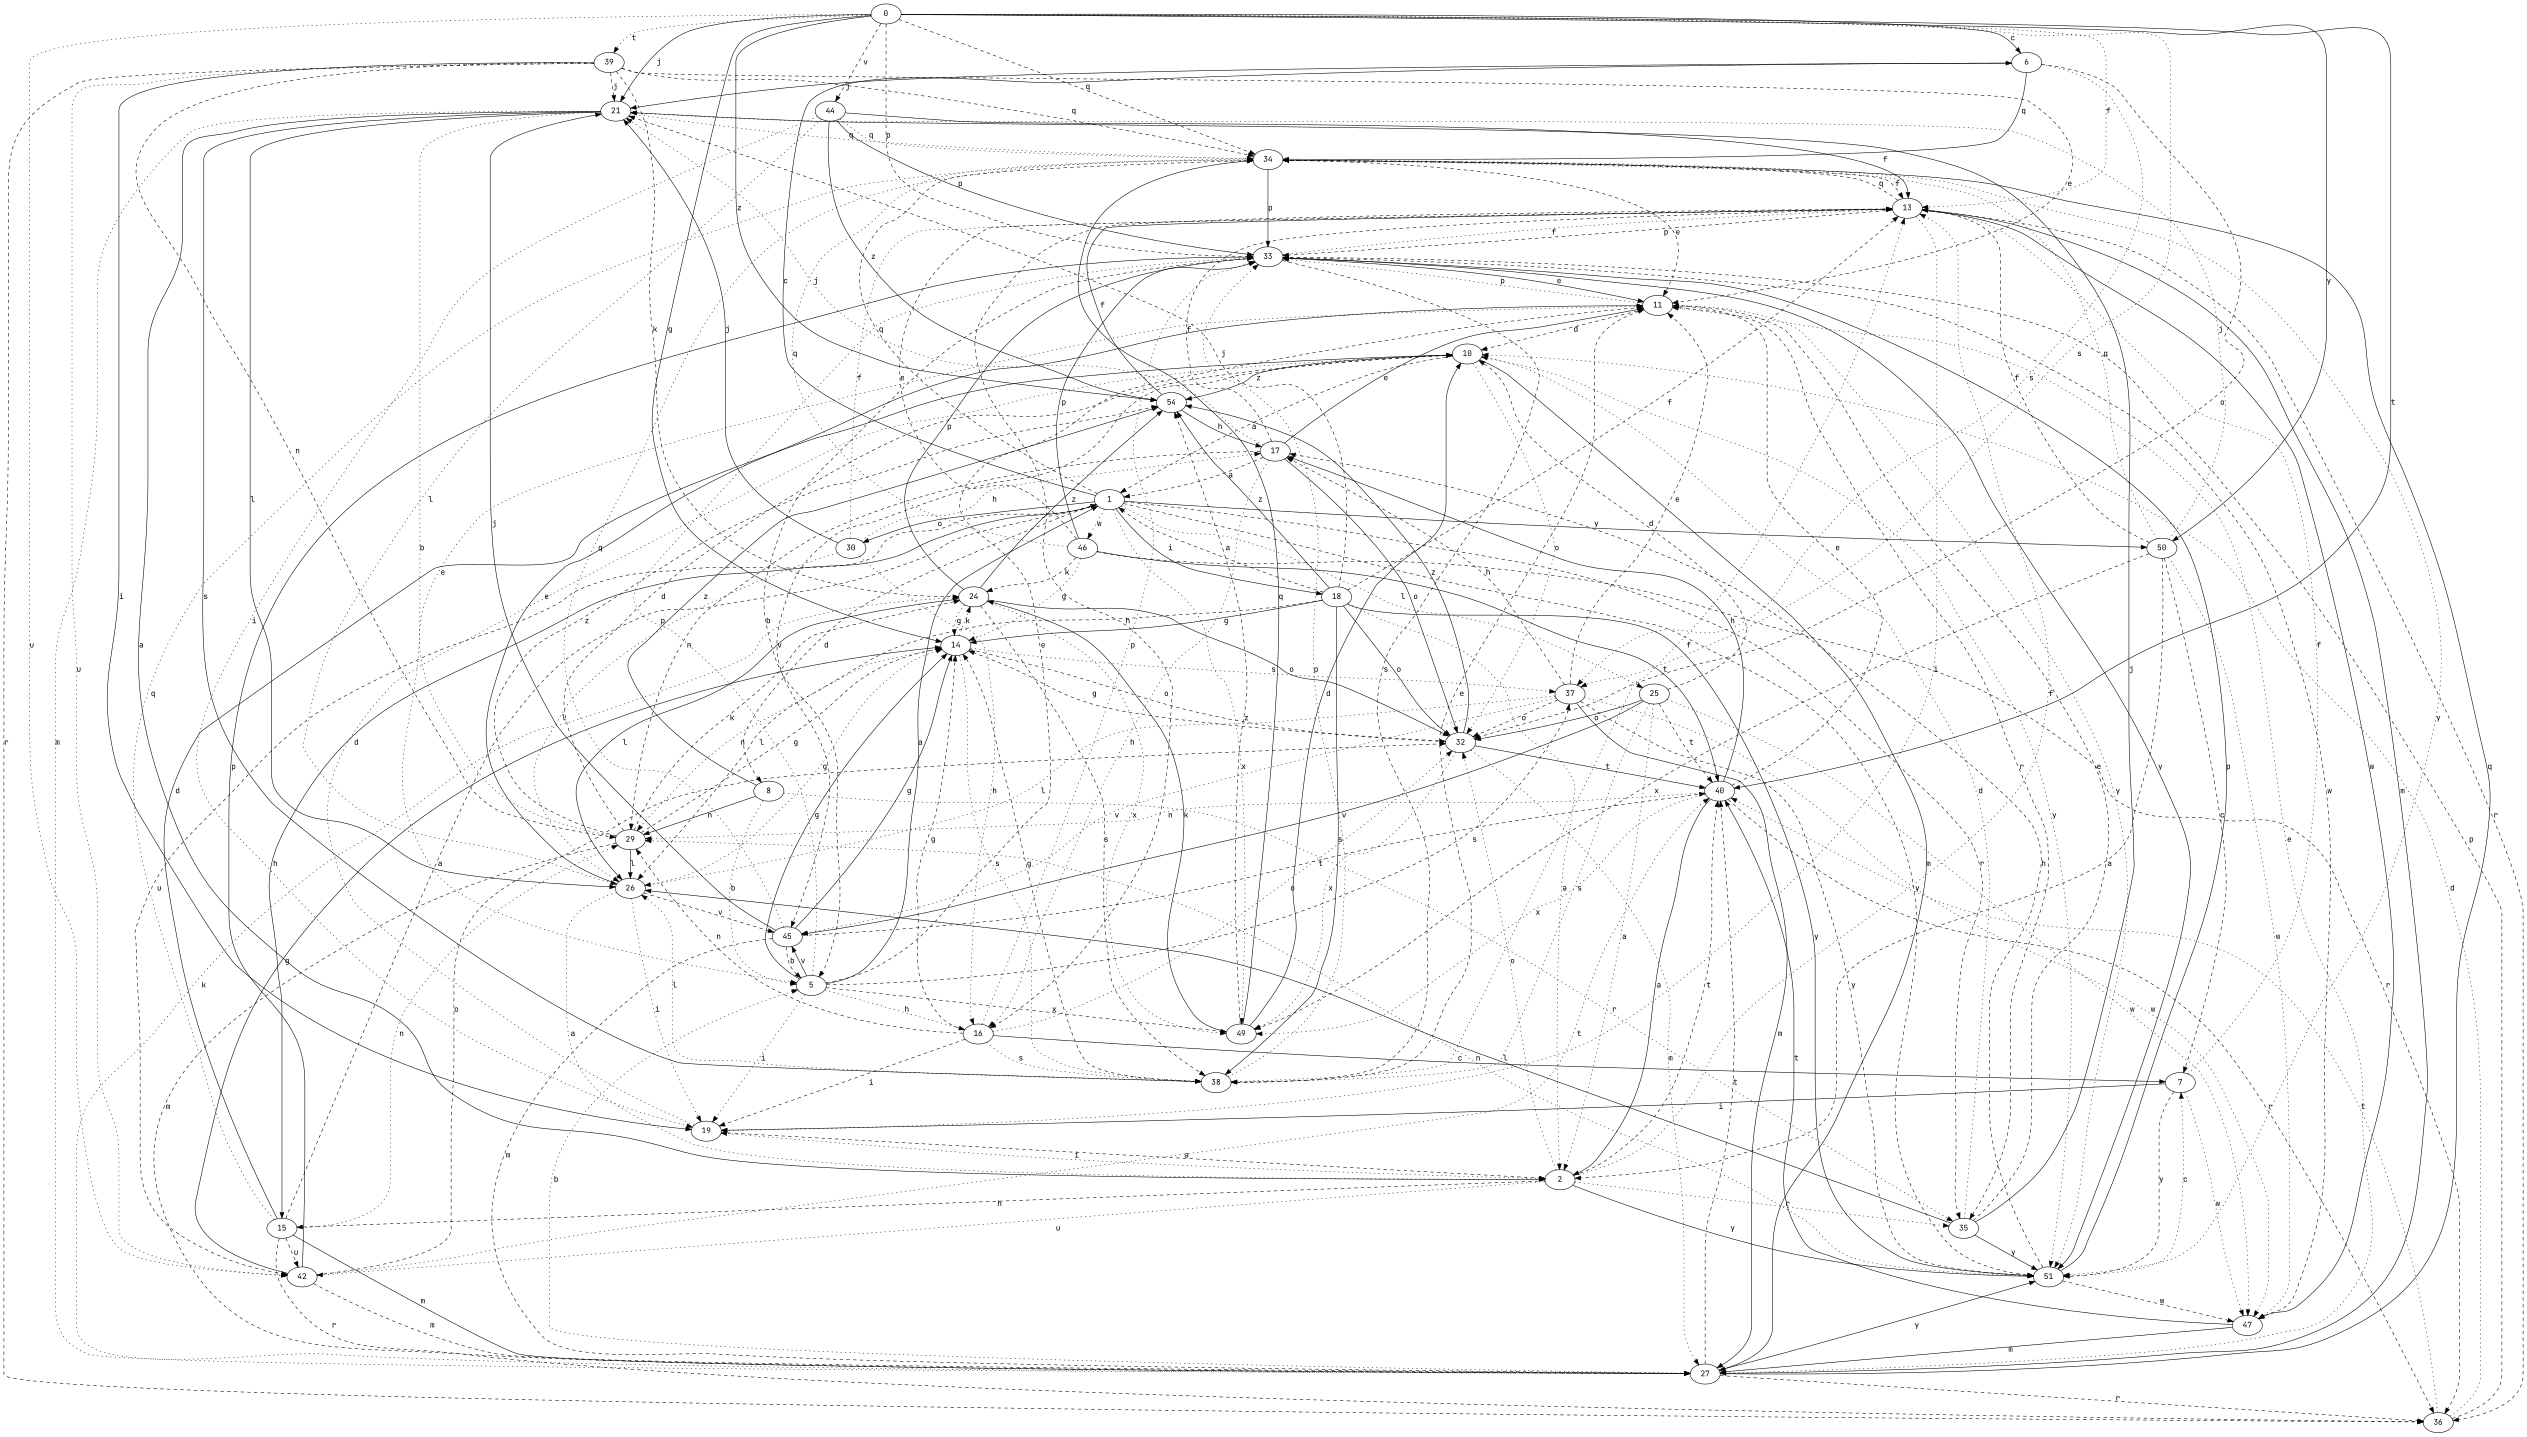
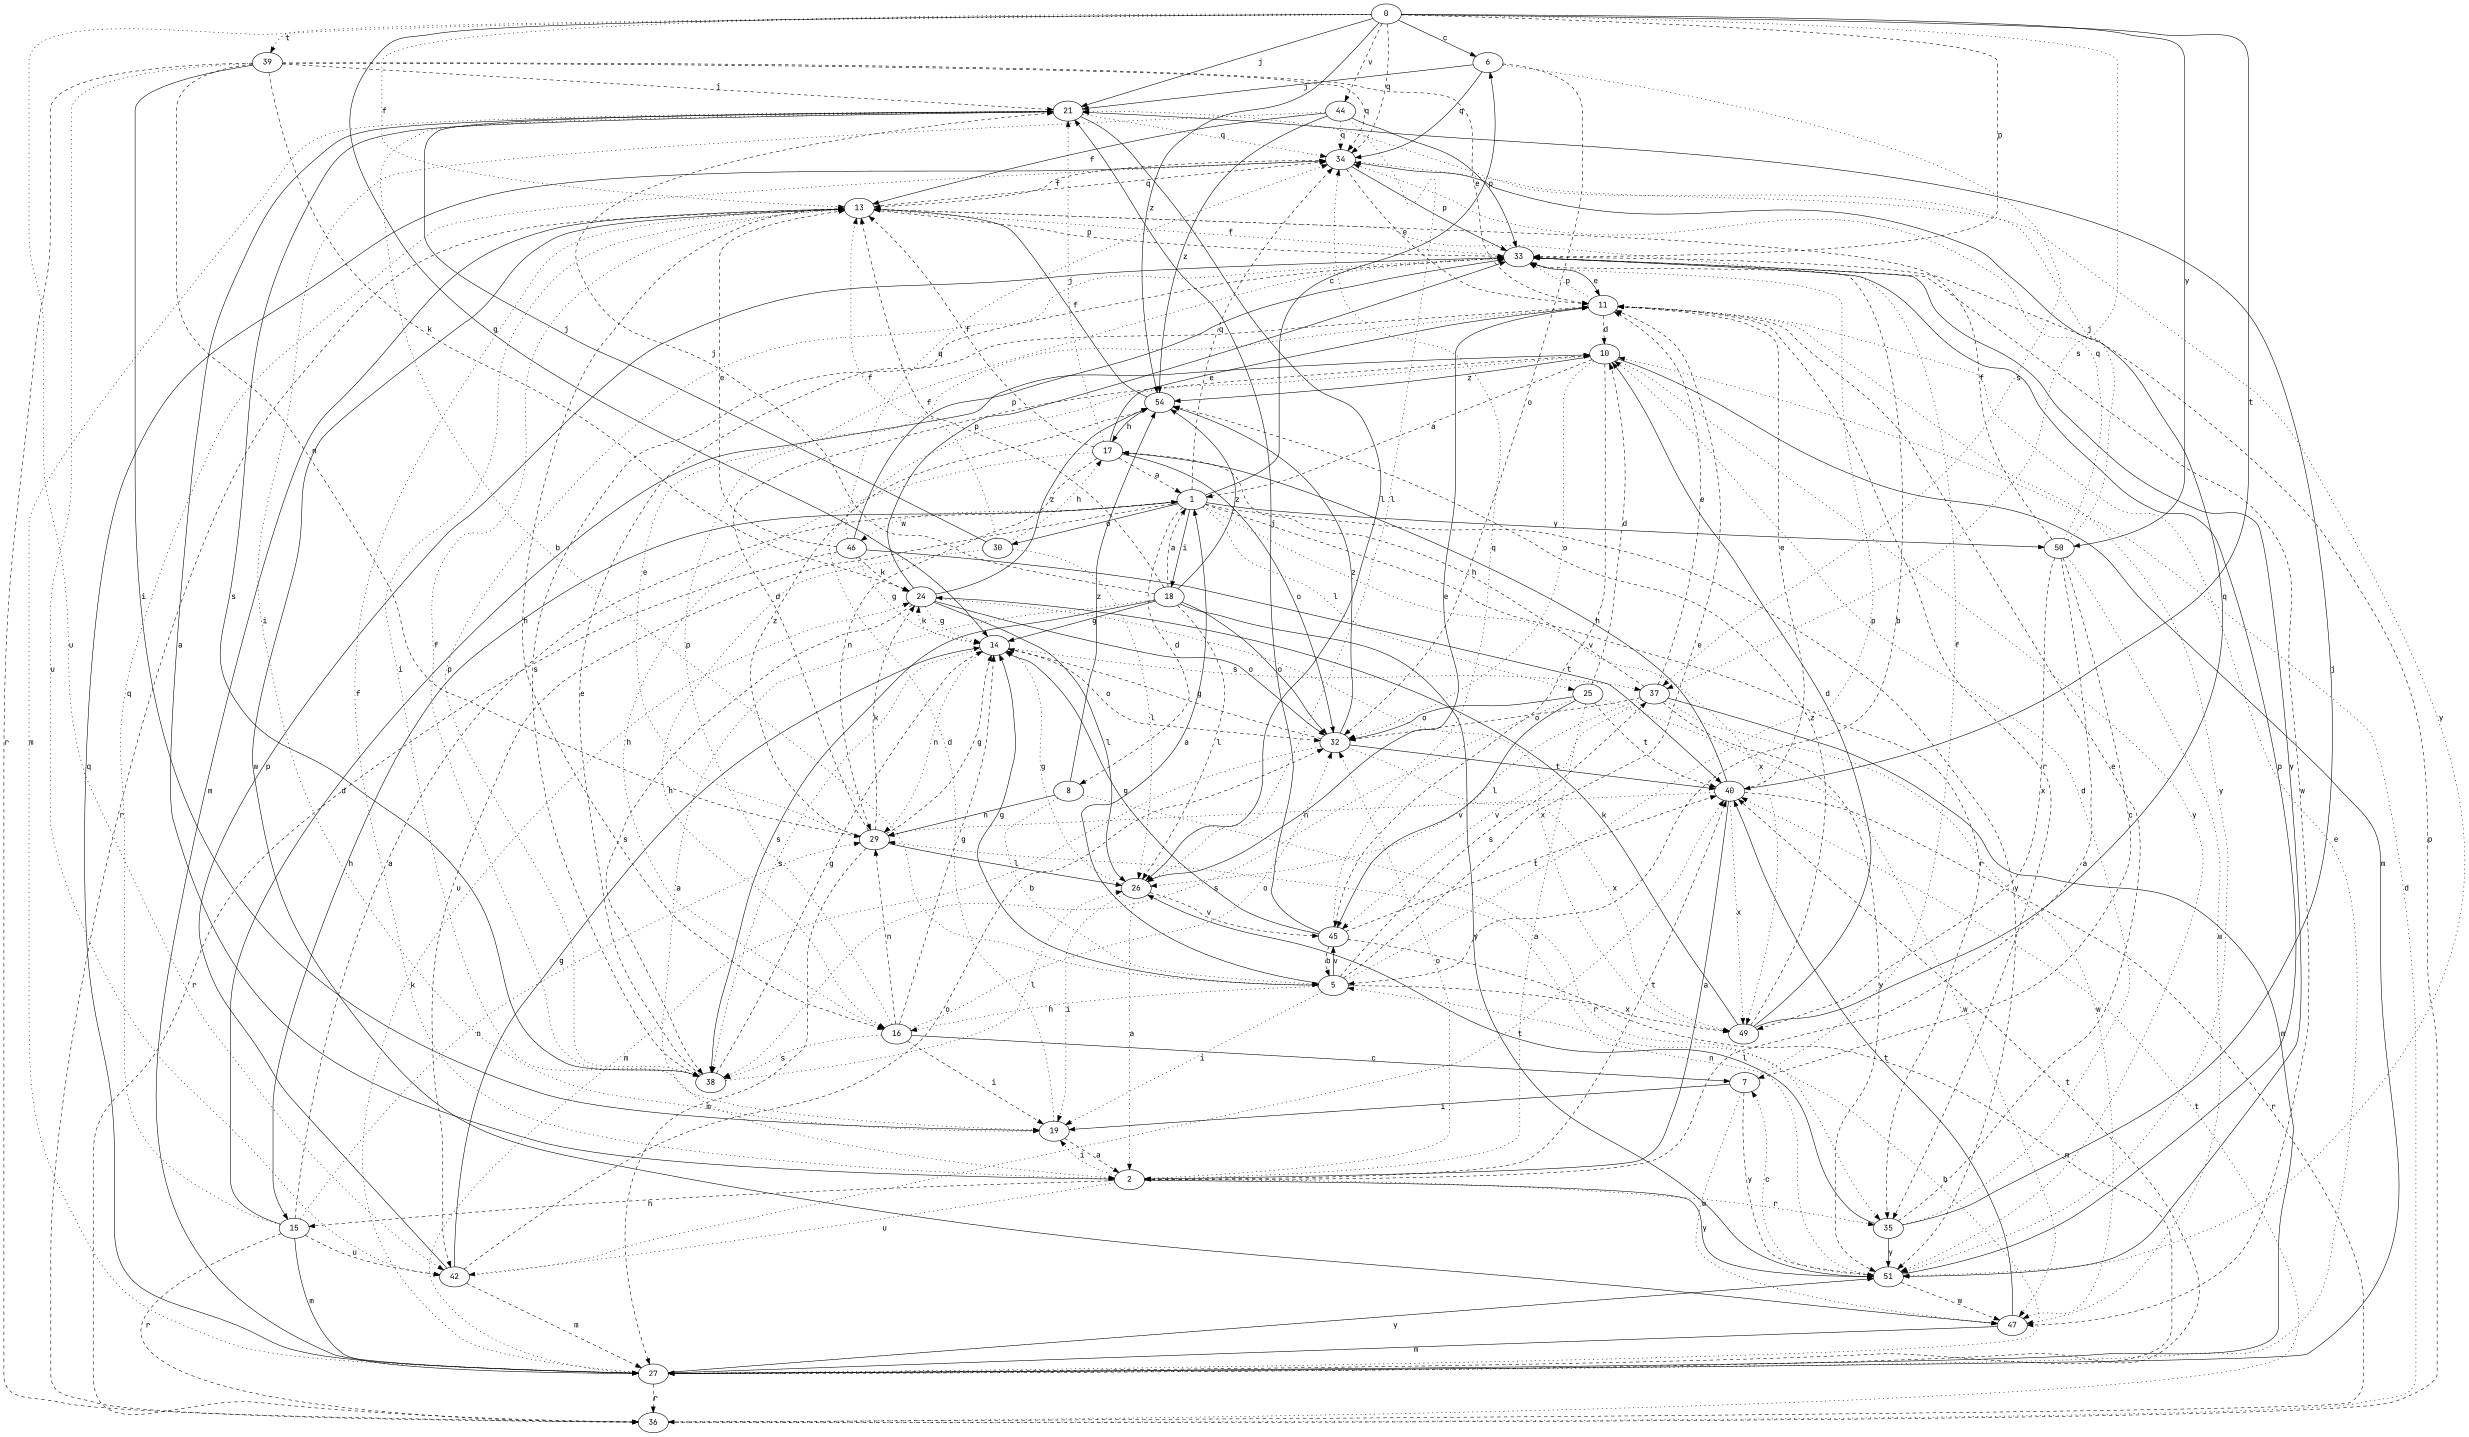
edge "51" -> "17": removed, label "h"
